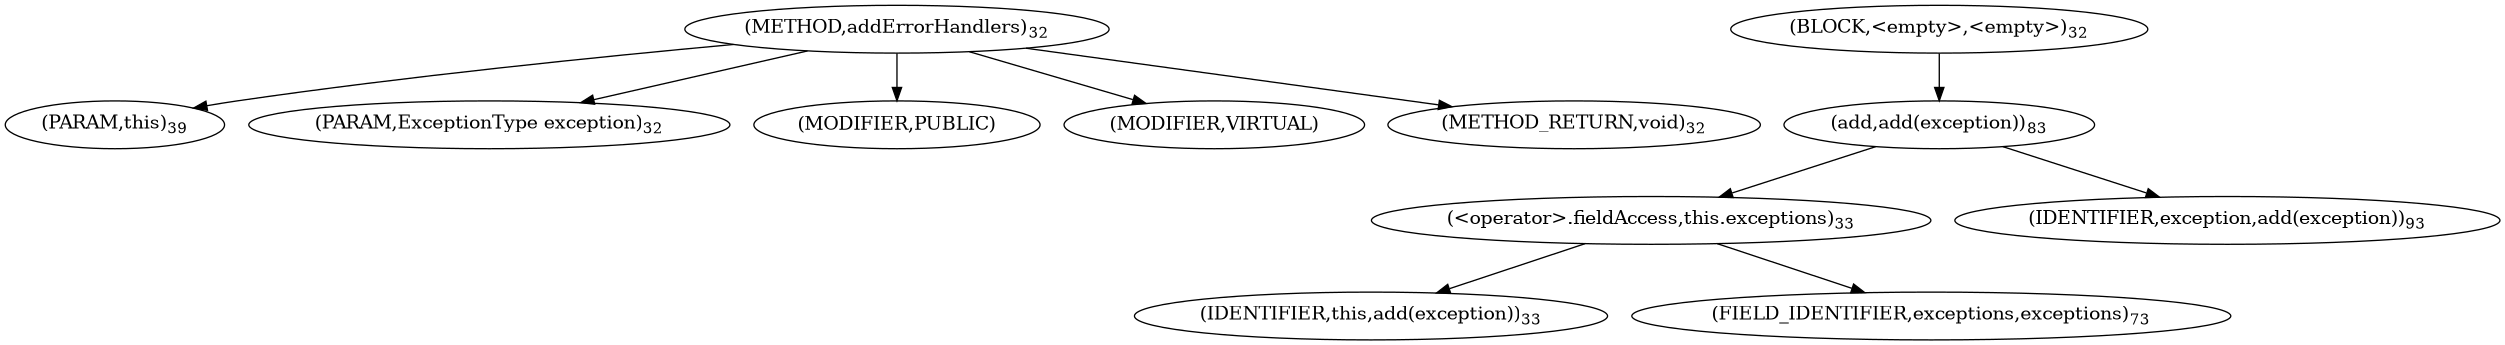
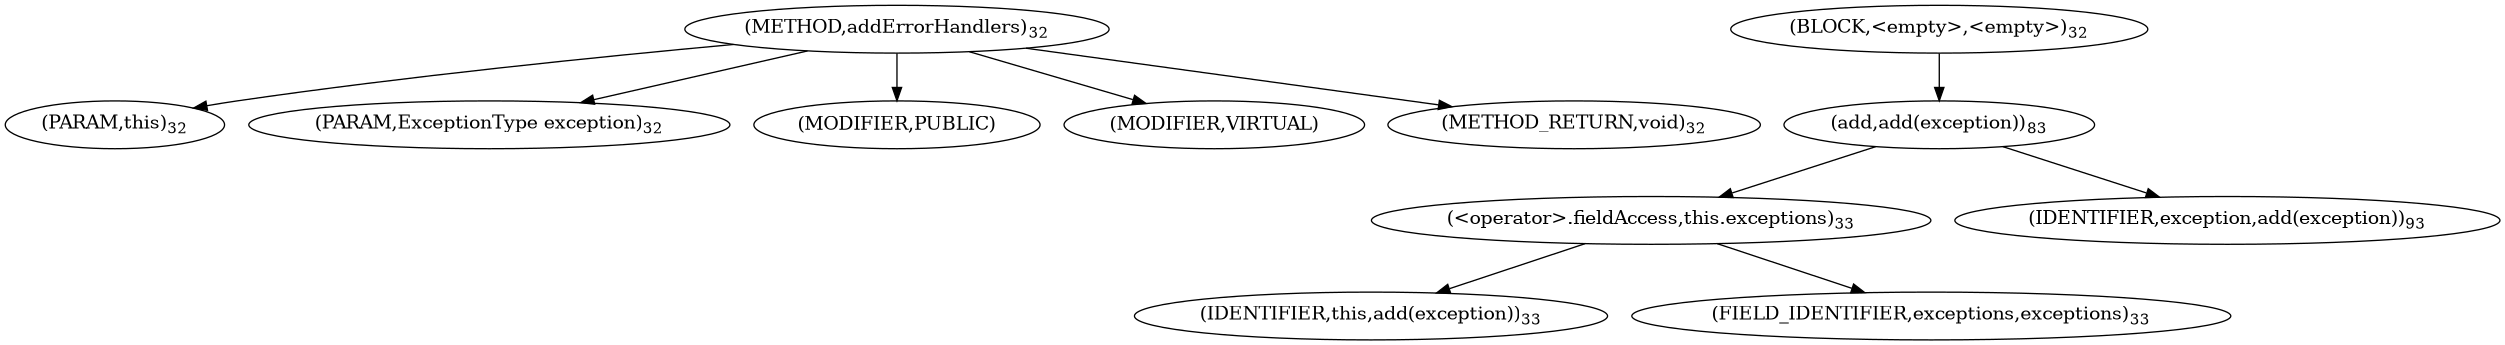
node "(PARAM,this)": text "39" -> "32"
node "(FIELD_IDENTIFIER,exceptions,exceptions)": text "73" -> "33"
